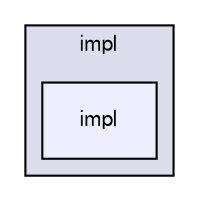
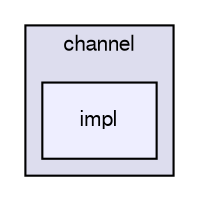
cluster "impl": label "impl" -> "channel"
